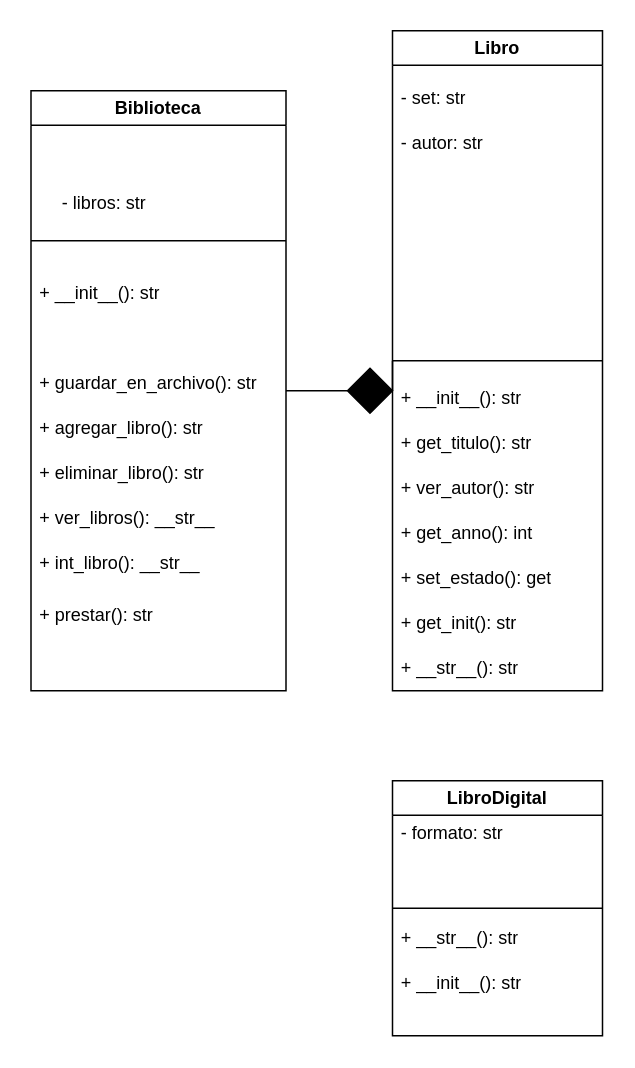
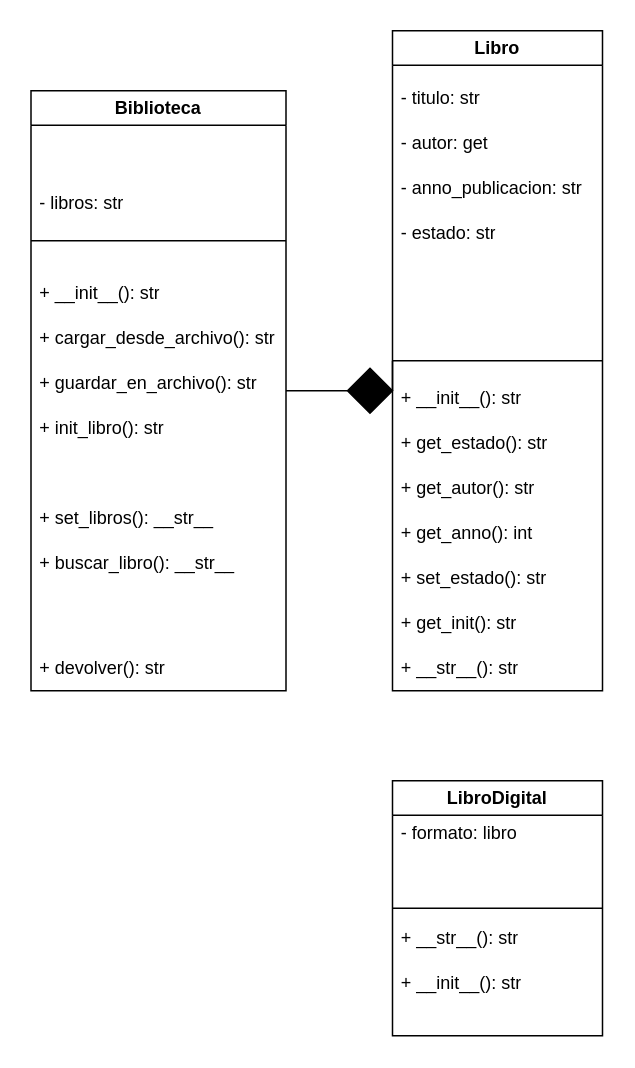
node "- set: str": label "- set: str" -> "- titulo: str"
node "- autor: str": label "- autor: str" -> "- autor: get"
node "- anno_publicacion: str": added
node "- libros: str": moved (158, 203) -> (136, 203)
node "- estado: str": added
node "+ cargar_desde_archivo(): str": added
node "+ agregar_libro(): str": label "+ agregar_libro(): str" -> "+ init_libro(): str"
node "+ get_titulo(): str": label "+ get_titulo(): str" -> "+ get_estado(): str"
node "+ eliminar_libro(): str": removed
node "+ ver_autor(): str": label "+ ver_autor(): str" -> "+ get_autor(): str"
node "+ ver_libros(): __str__": label "+ ver_libros(): __str__" -> "+ set_libros(): __str__"
node "+ int_libro(): __str__": label "+ int_libro(): __str__" -> "+ buscar_libro(): __str__"
node "+ set_estado(): get": label "+ set_estado(): get" -> "+ set_estado(): str"
node "+ prestar(): str": removed
node "+ devolver(): str": added
node "- formato: str": label "- formato: str" -> "- formato: libro"
